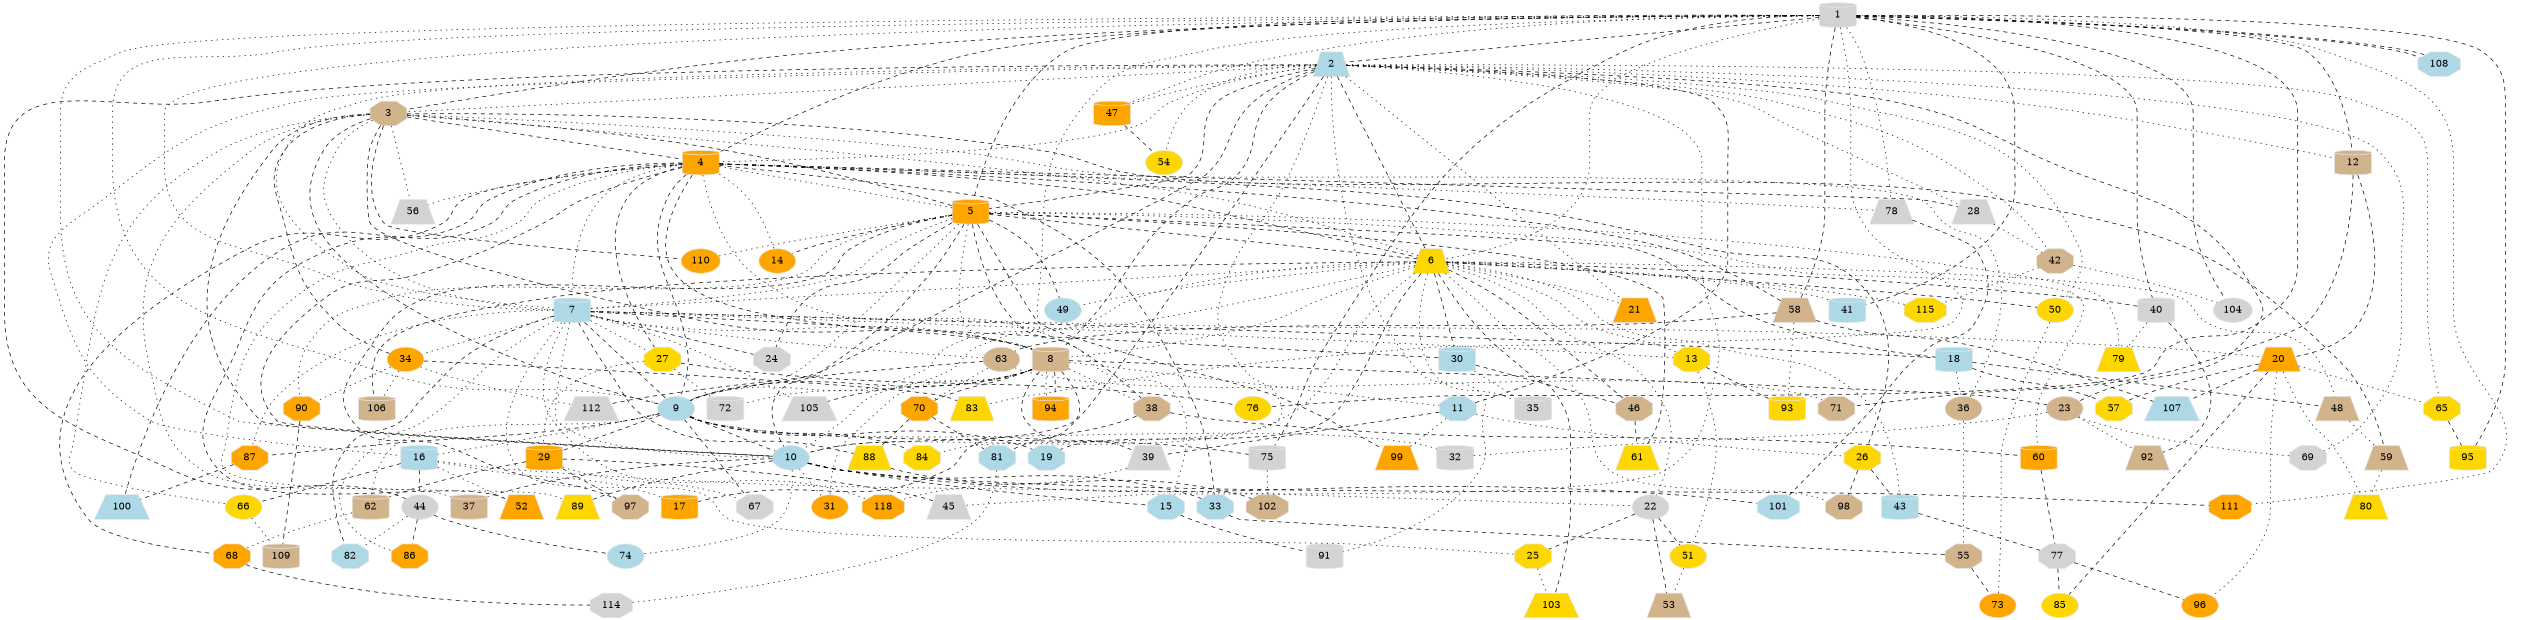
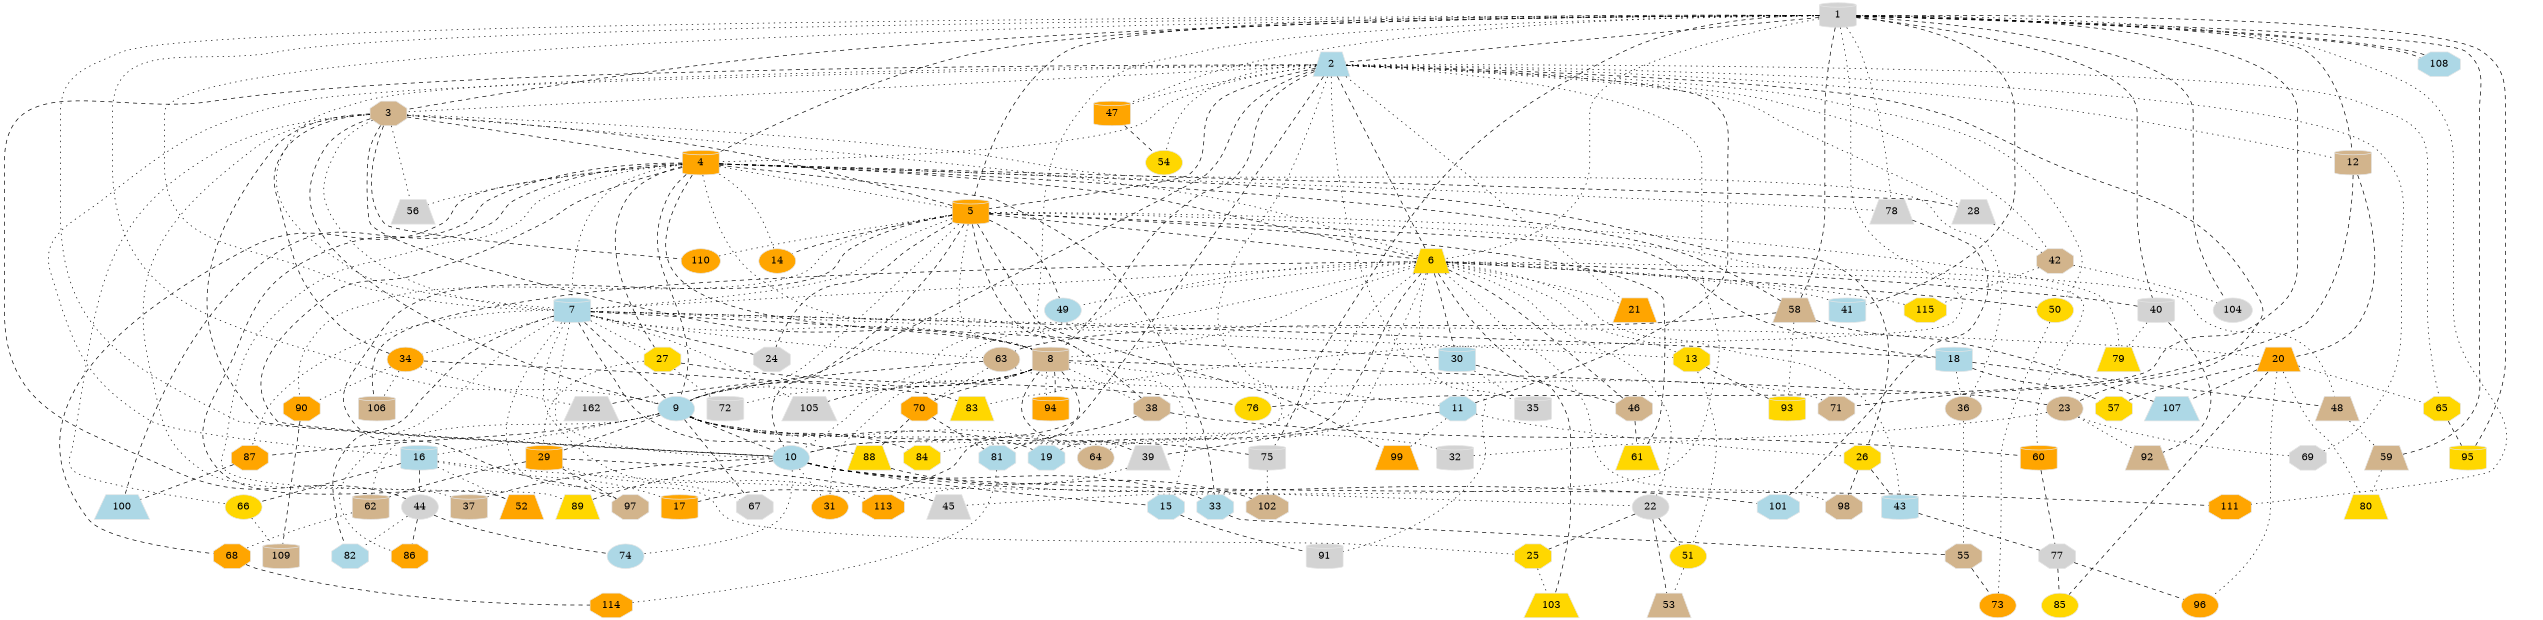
edge "3" -- "59": now "1" -- "59"
node "112": label "112" -> "162"
node "64": added
node "118": label "118" -> "113"
node "114": fillcolor lightgrey -> orange
